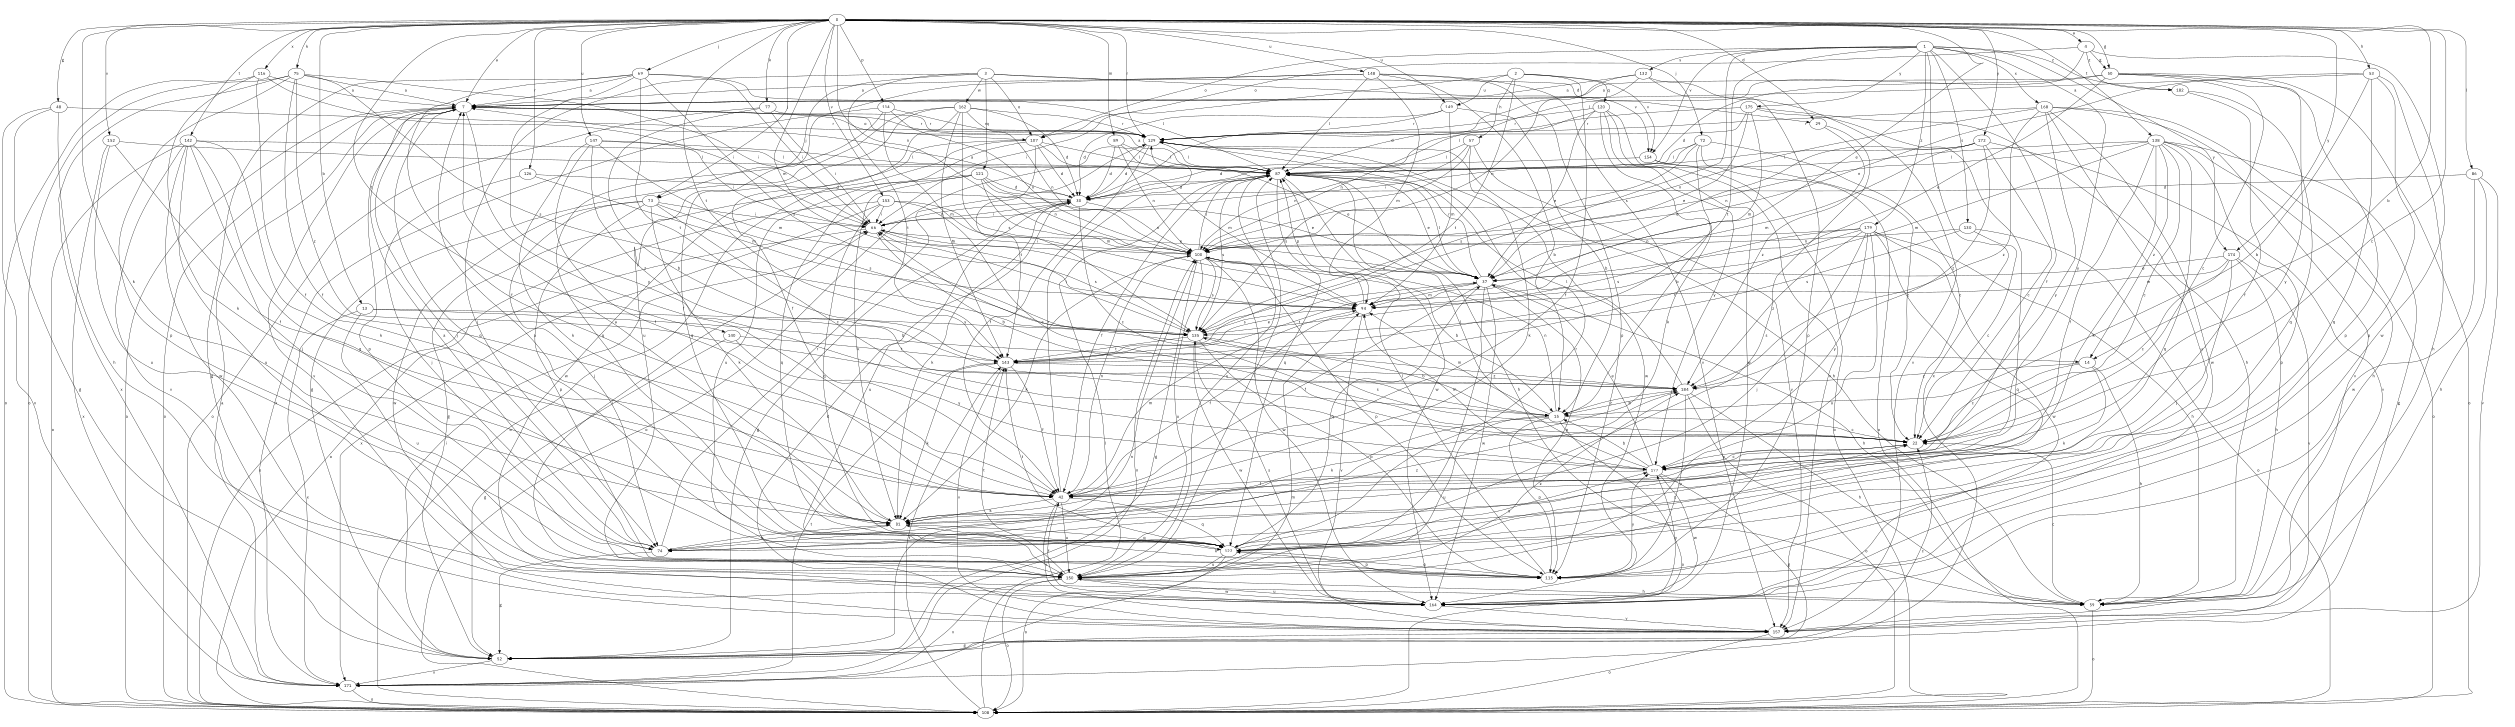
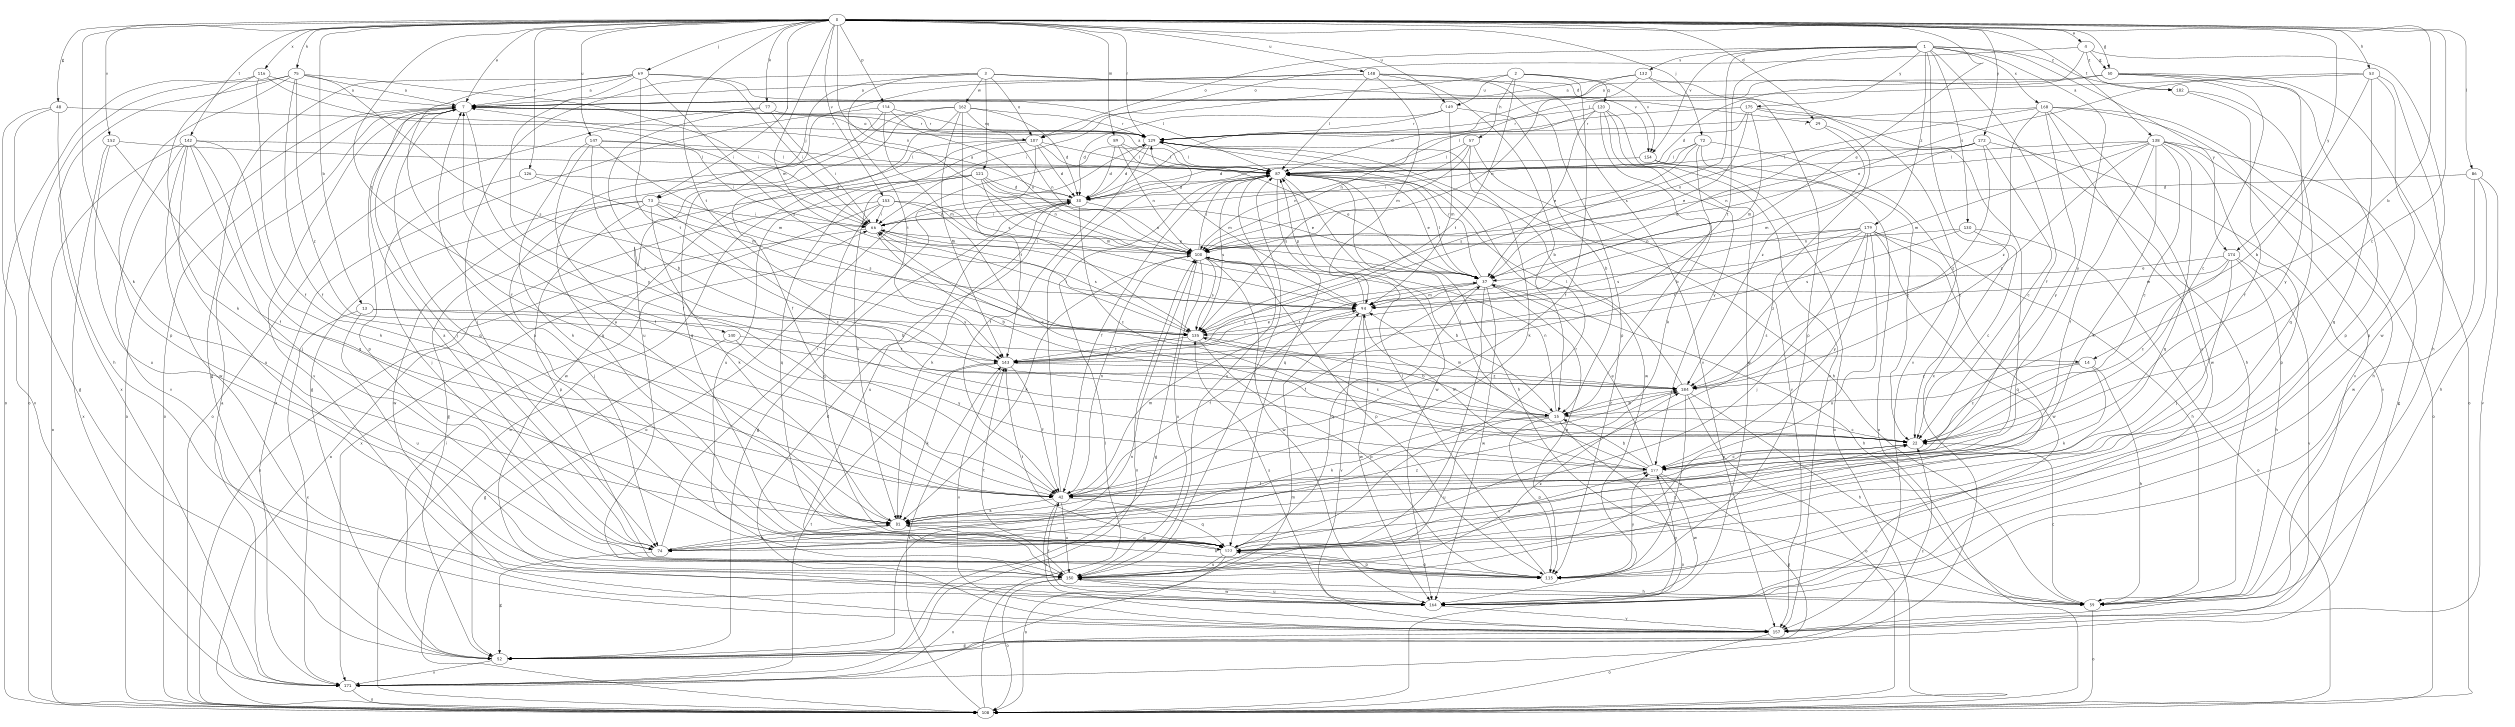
edge "50" -> "37": removed, label "e"
edge "138" -> "14": now "138" -> "184"
edge "135" -> "164": now "94" -> "164"
edge "150" -> "66": removed, label "i"
